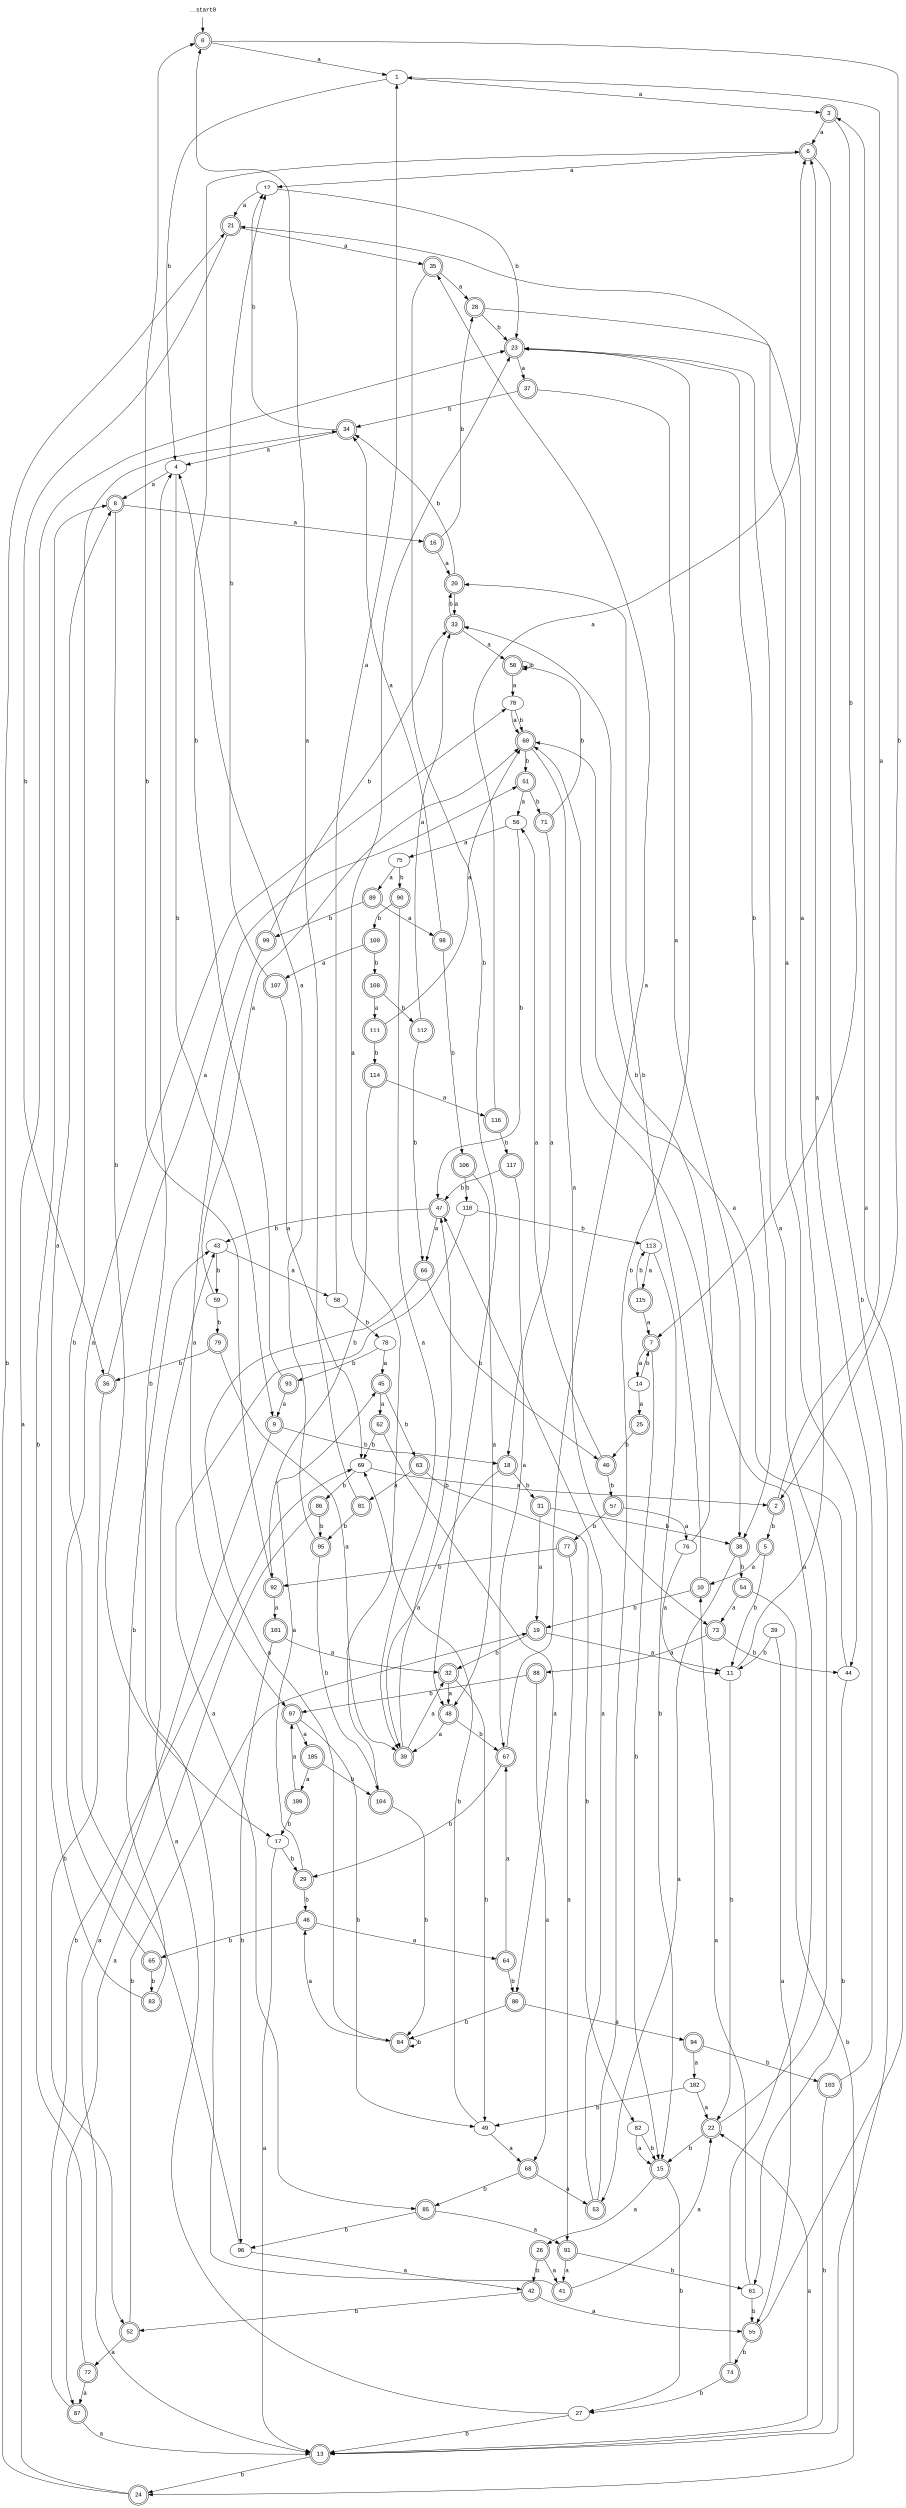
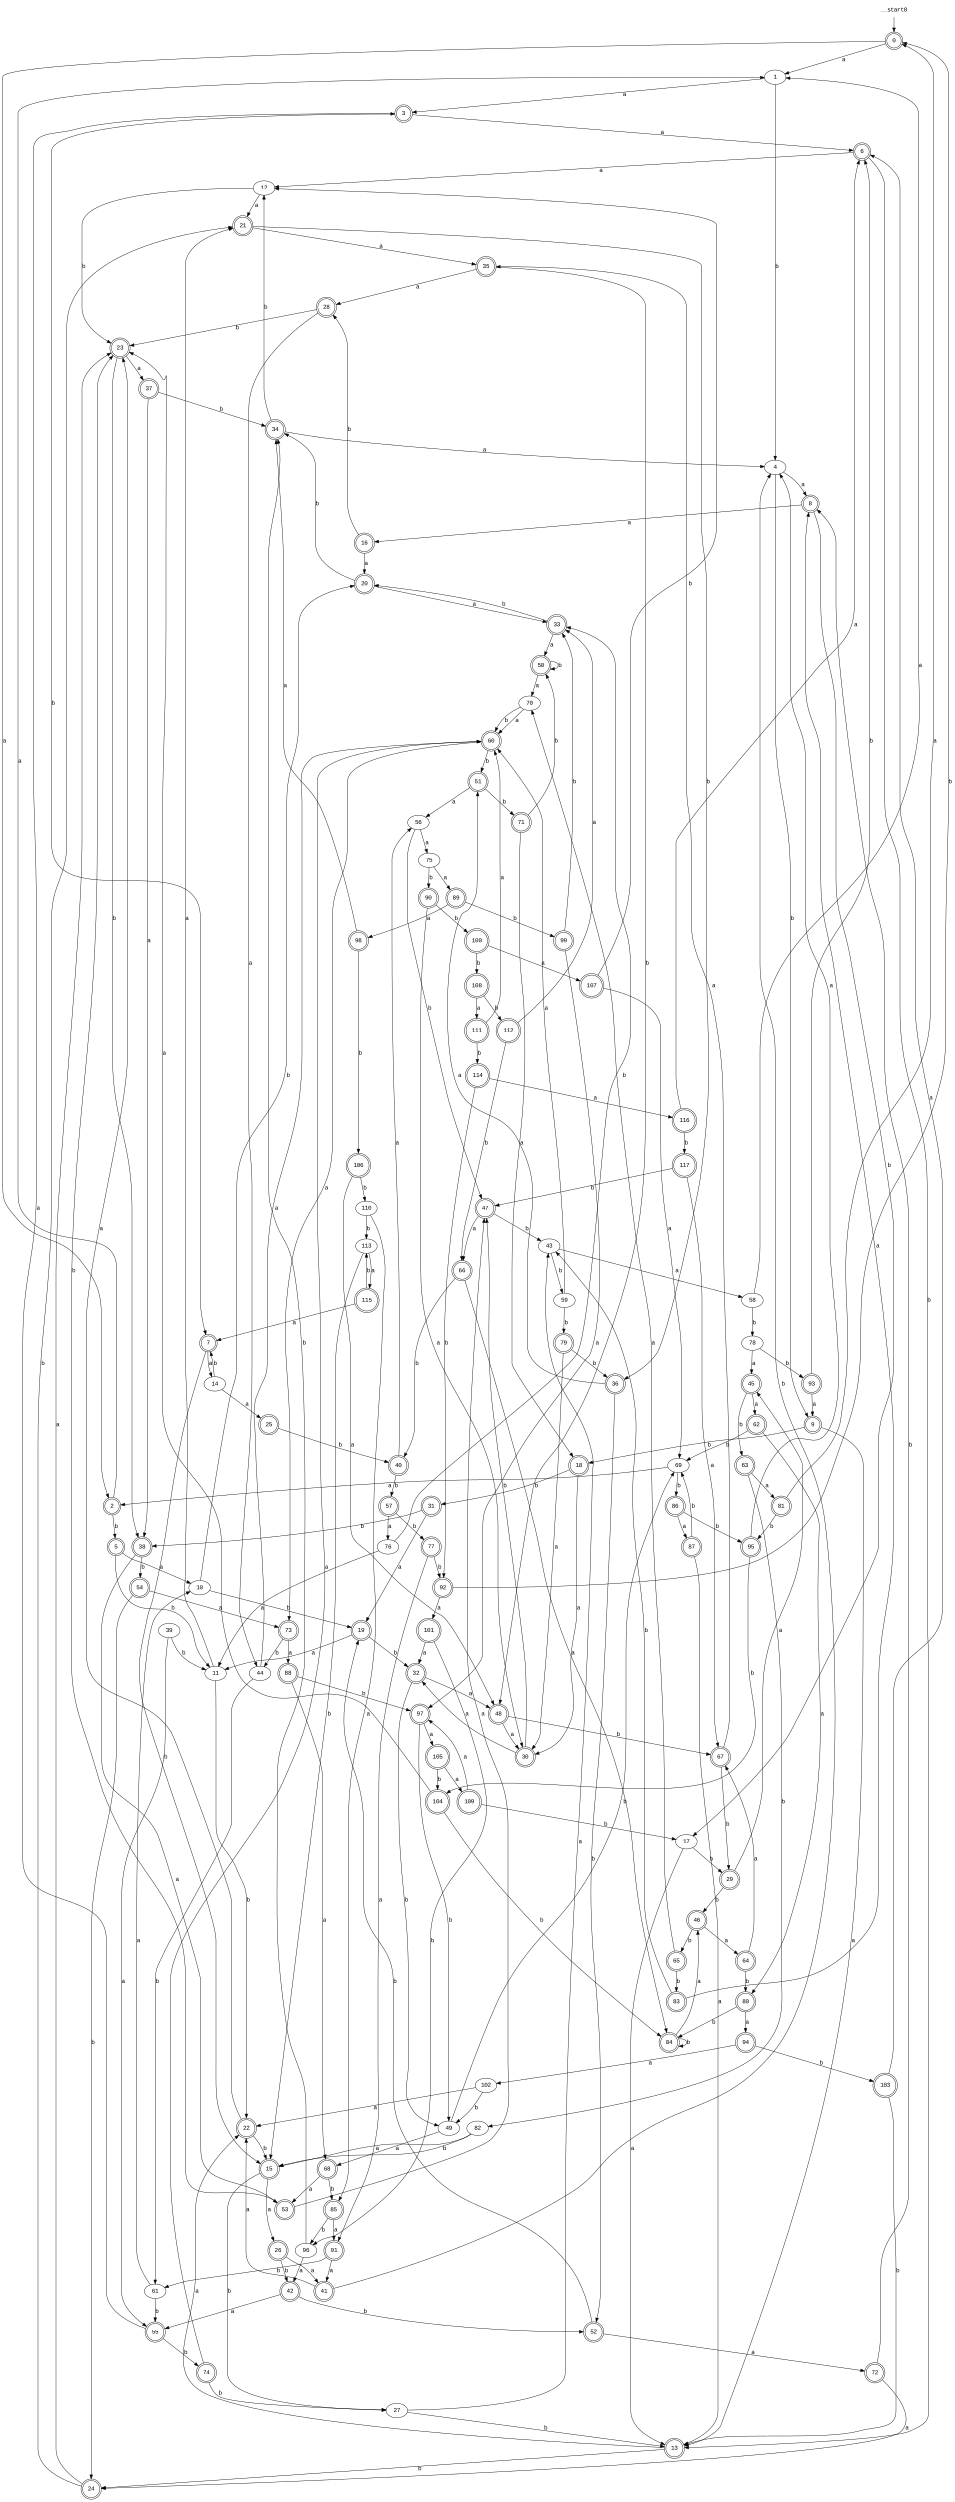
edge "0" -> "2": label "b" -> "a"
node "10": shape doublecircle -> ellipse
edge "72" -> "87": now "72" -> "24"
